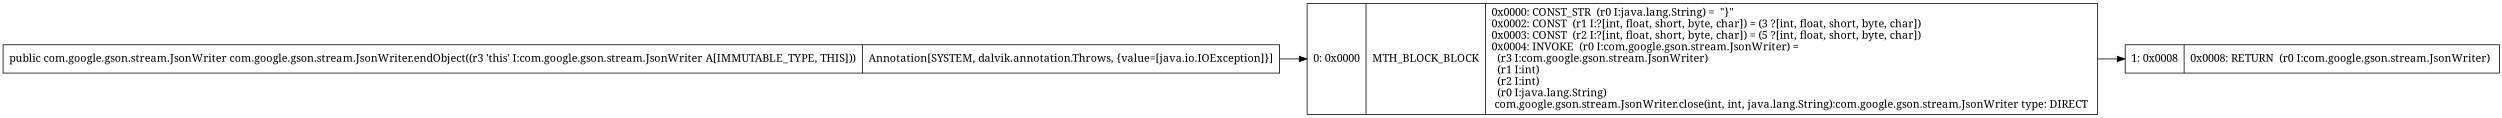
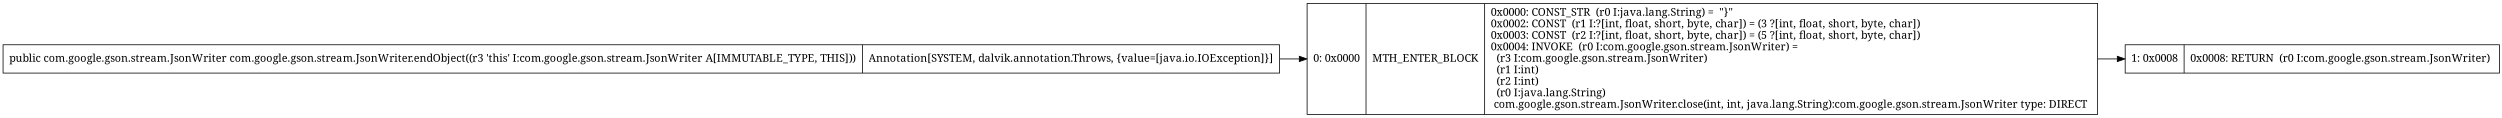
node "0: 0x0000": text "MTH_BLOCK_BLOCK" -> "MTH_ENTER_BLOCK"
